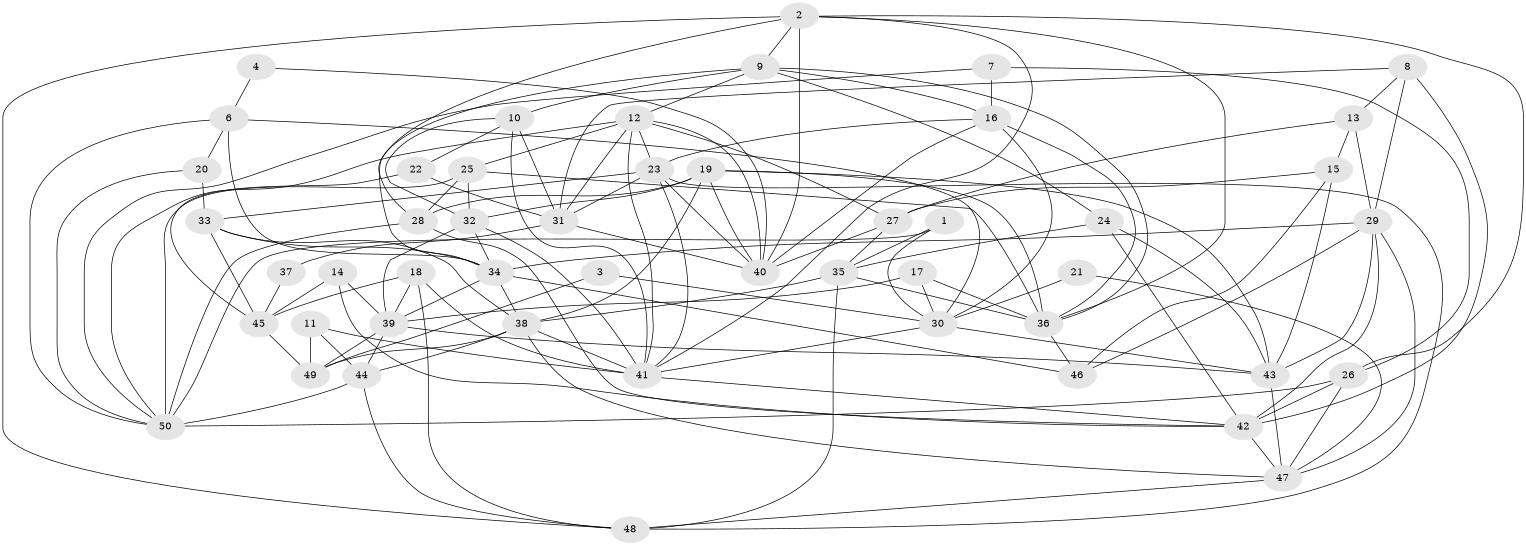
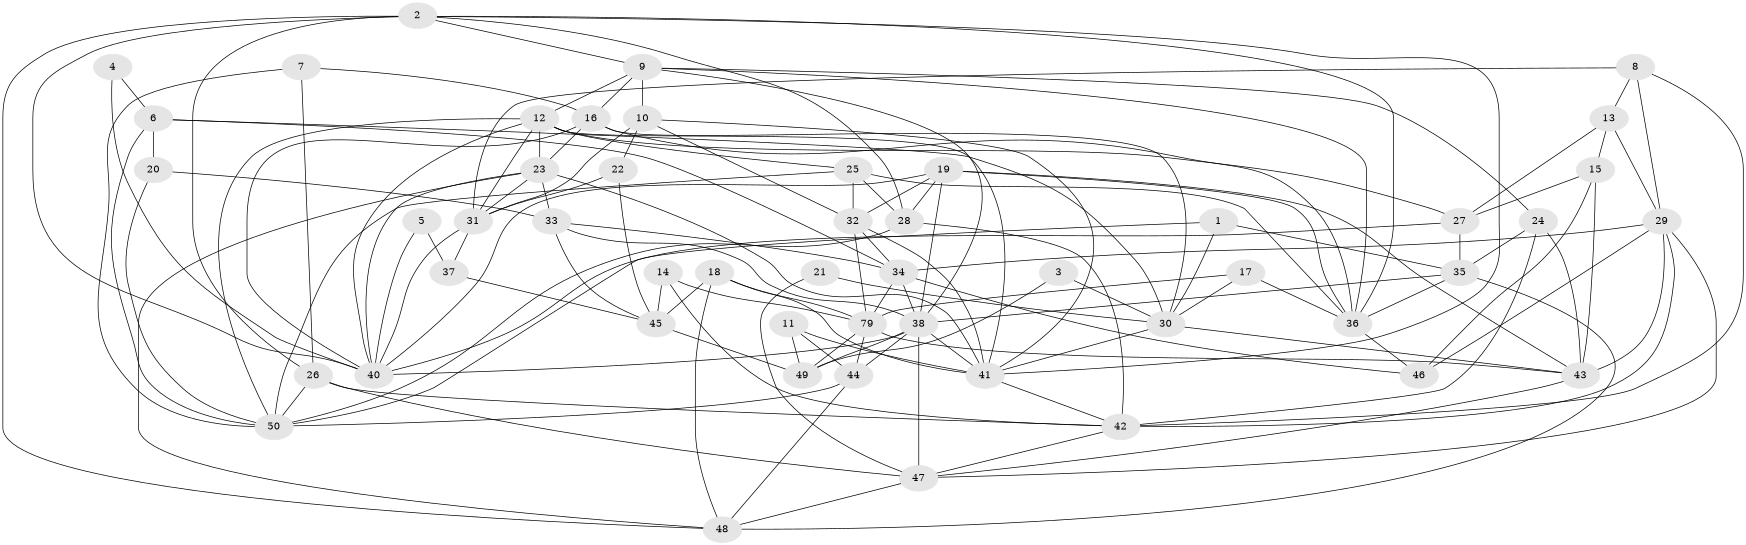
edge "9" -- "34": now "9" -- "38"
node "5": added
node "39": label "39" -> "79"
edge "38" -- "40": added
